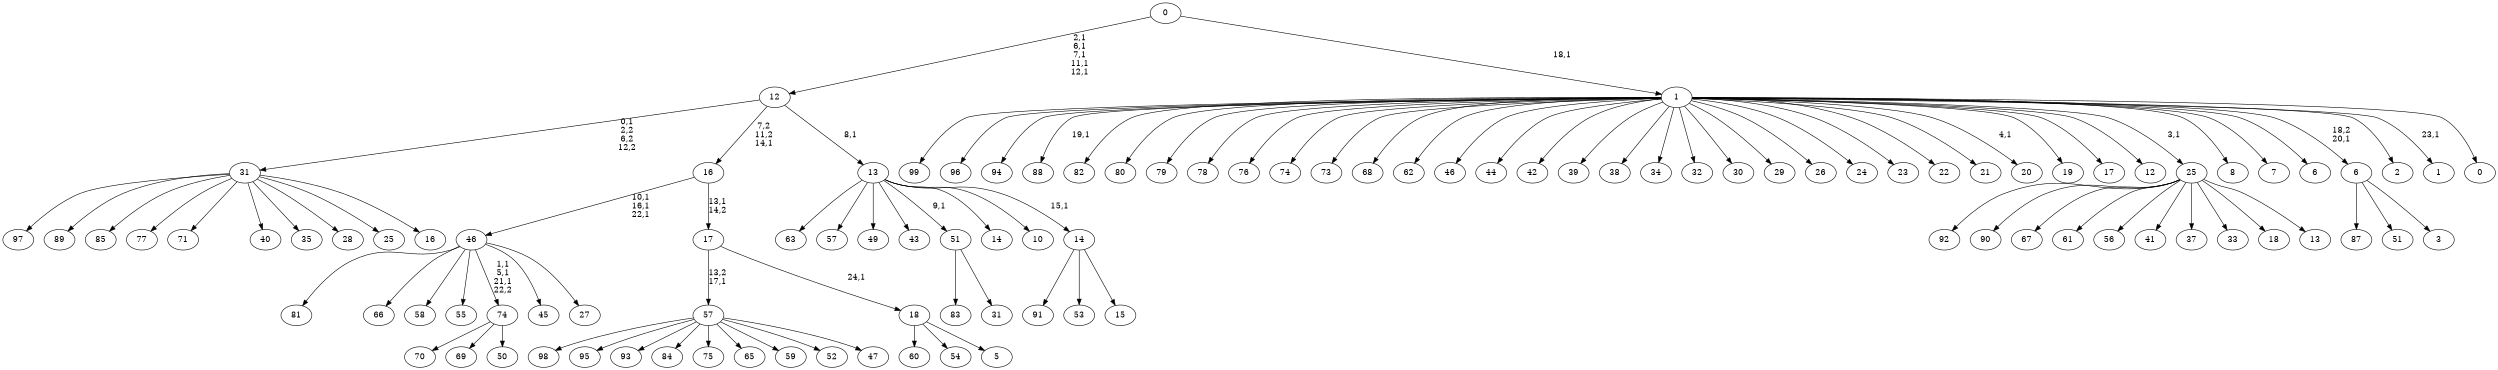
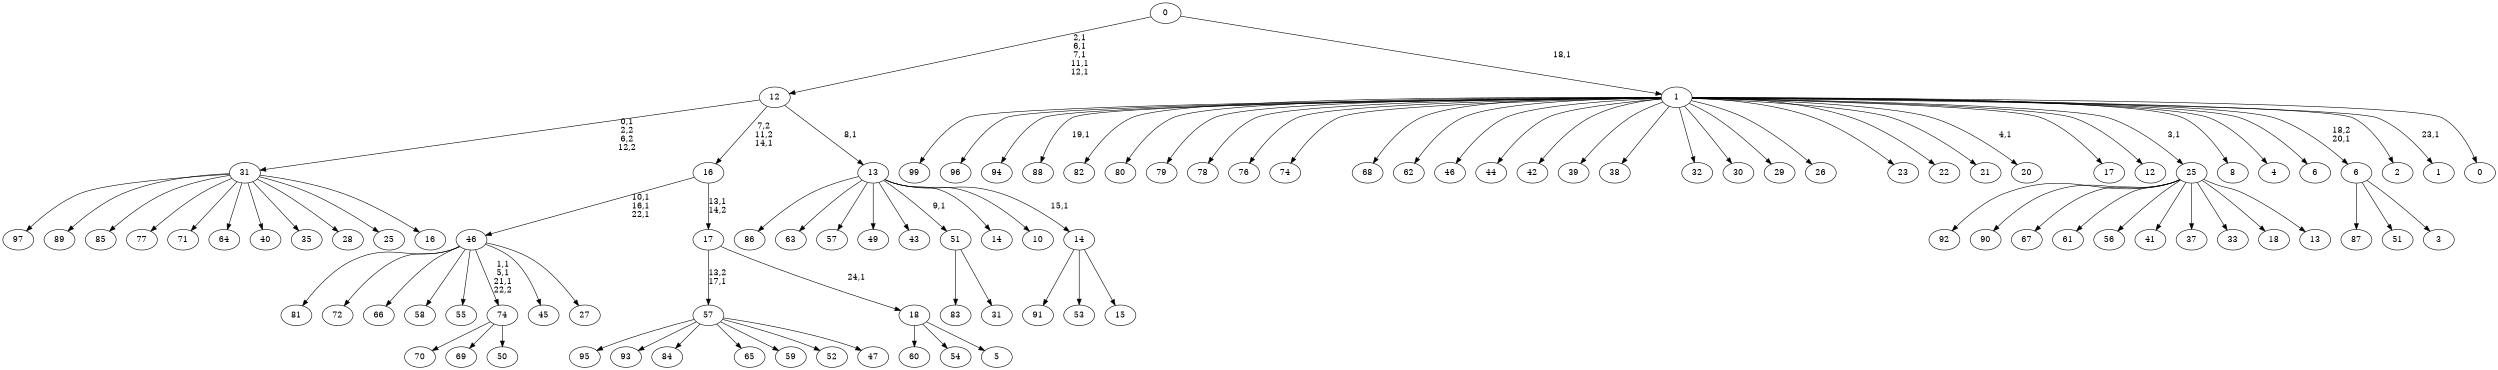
node "73": removed
node "34": removed
node "24": removed
node "19": removed
node "7": label "7" -> "4"
node "64": added
node "86": added
node "72": added
node "98": removed
node "75": removed
